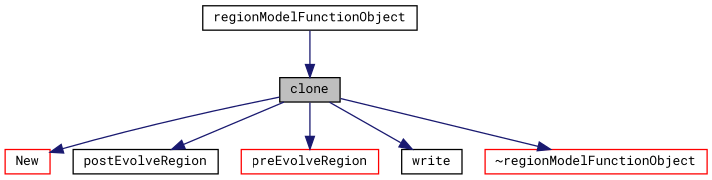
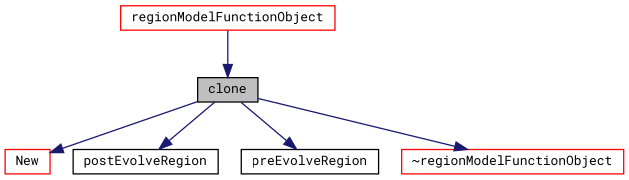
node "regionModelFunctionObject": color black -> red
node "preEvolveRegion": color red -> black
node "write": removed
